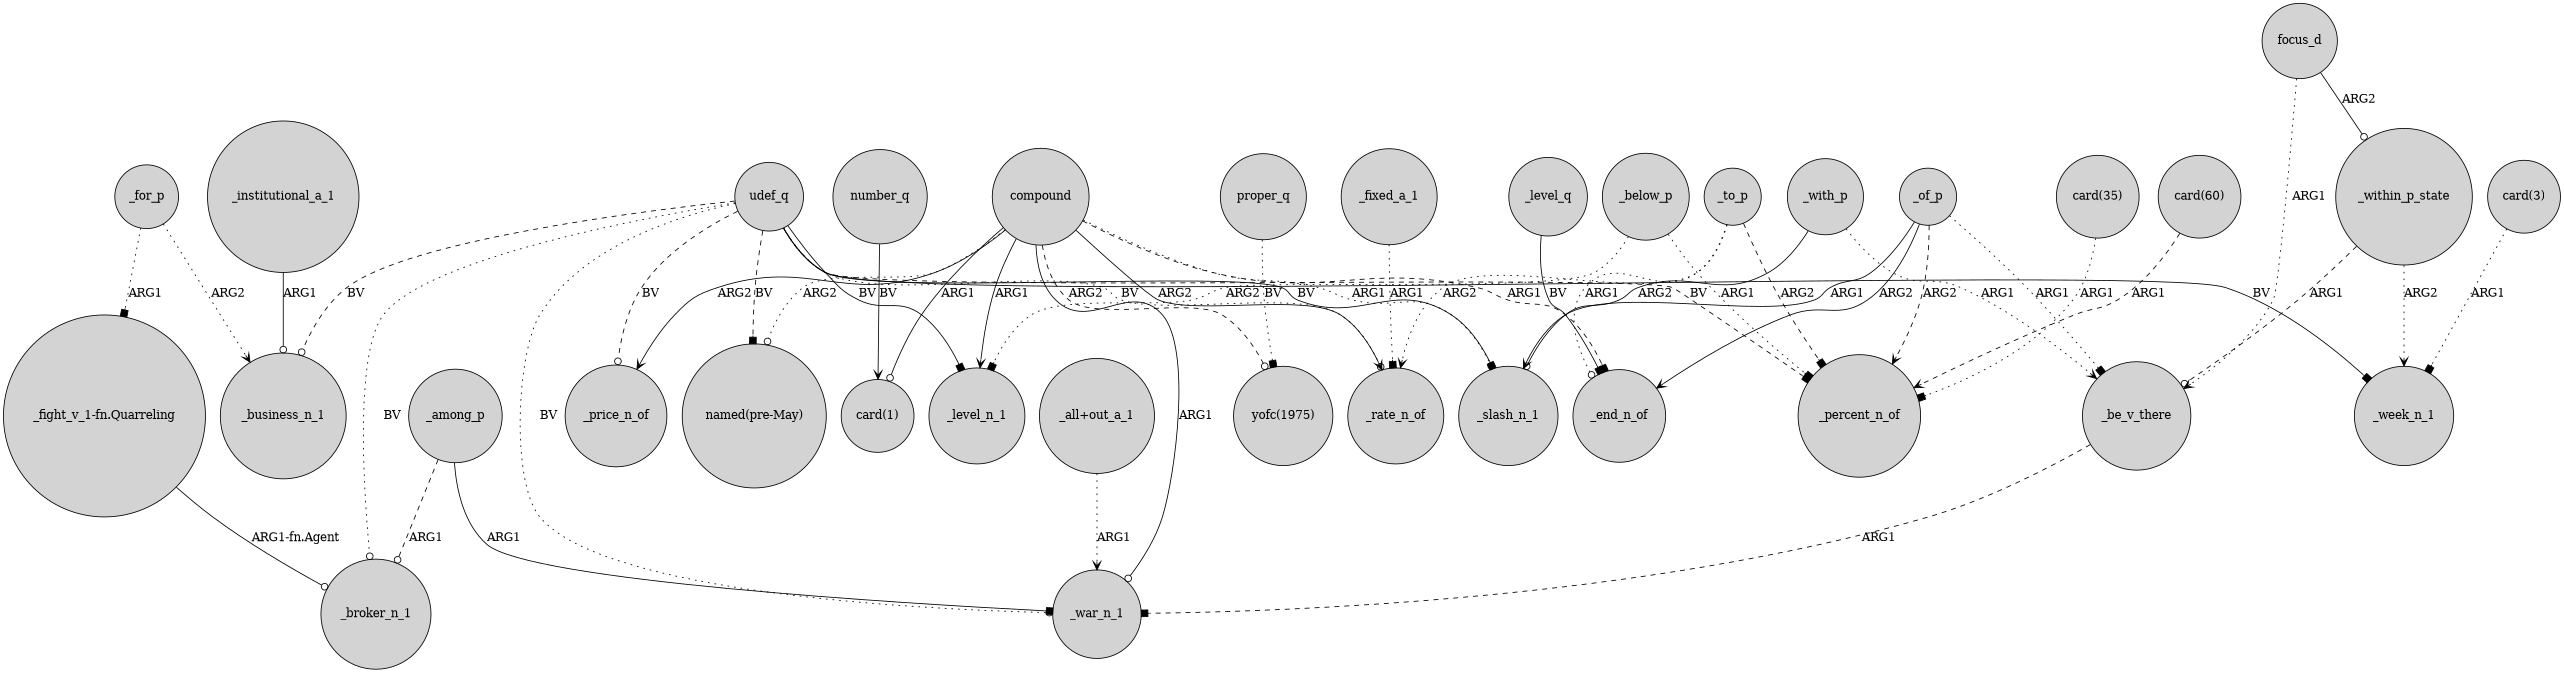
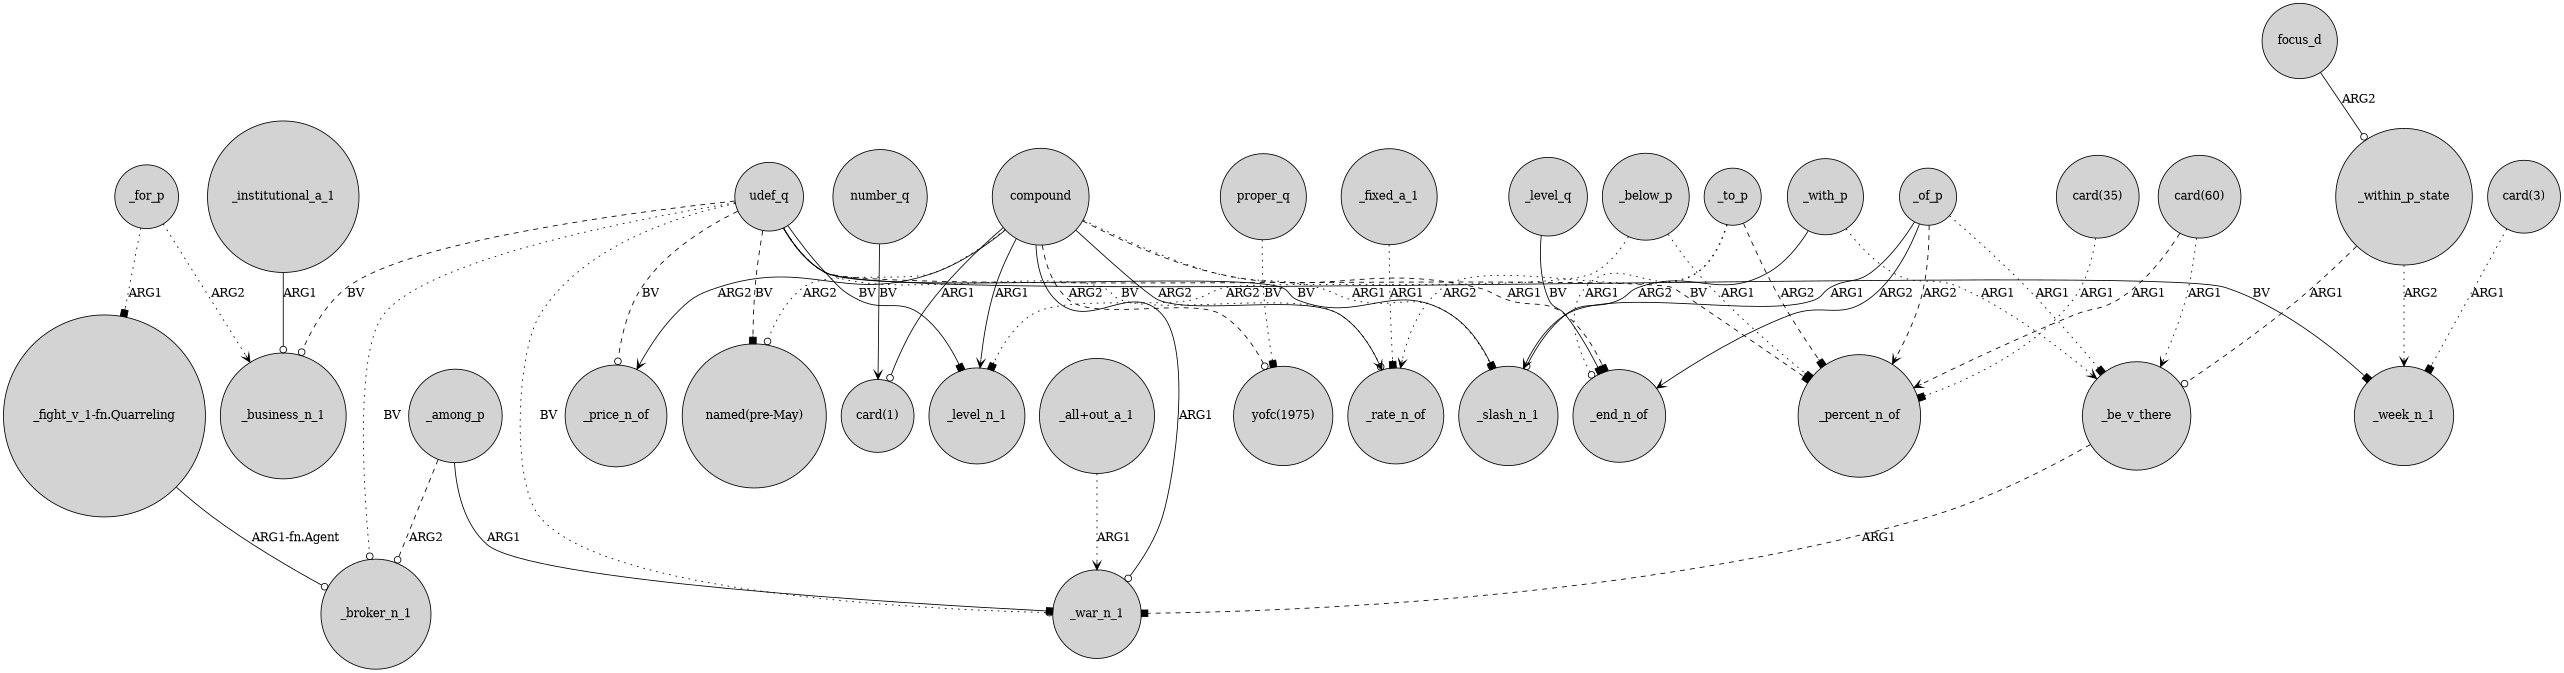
edge "focus_d" -> "_be_v_there": now "card(60)" -> "_be_v_there"
edge "_among_p" -> "_broker_n_1": label "ARG1" -> "ARG2"
